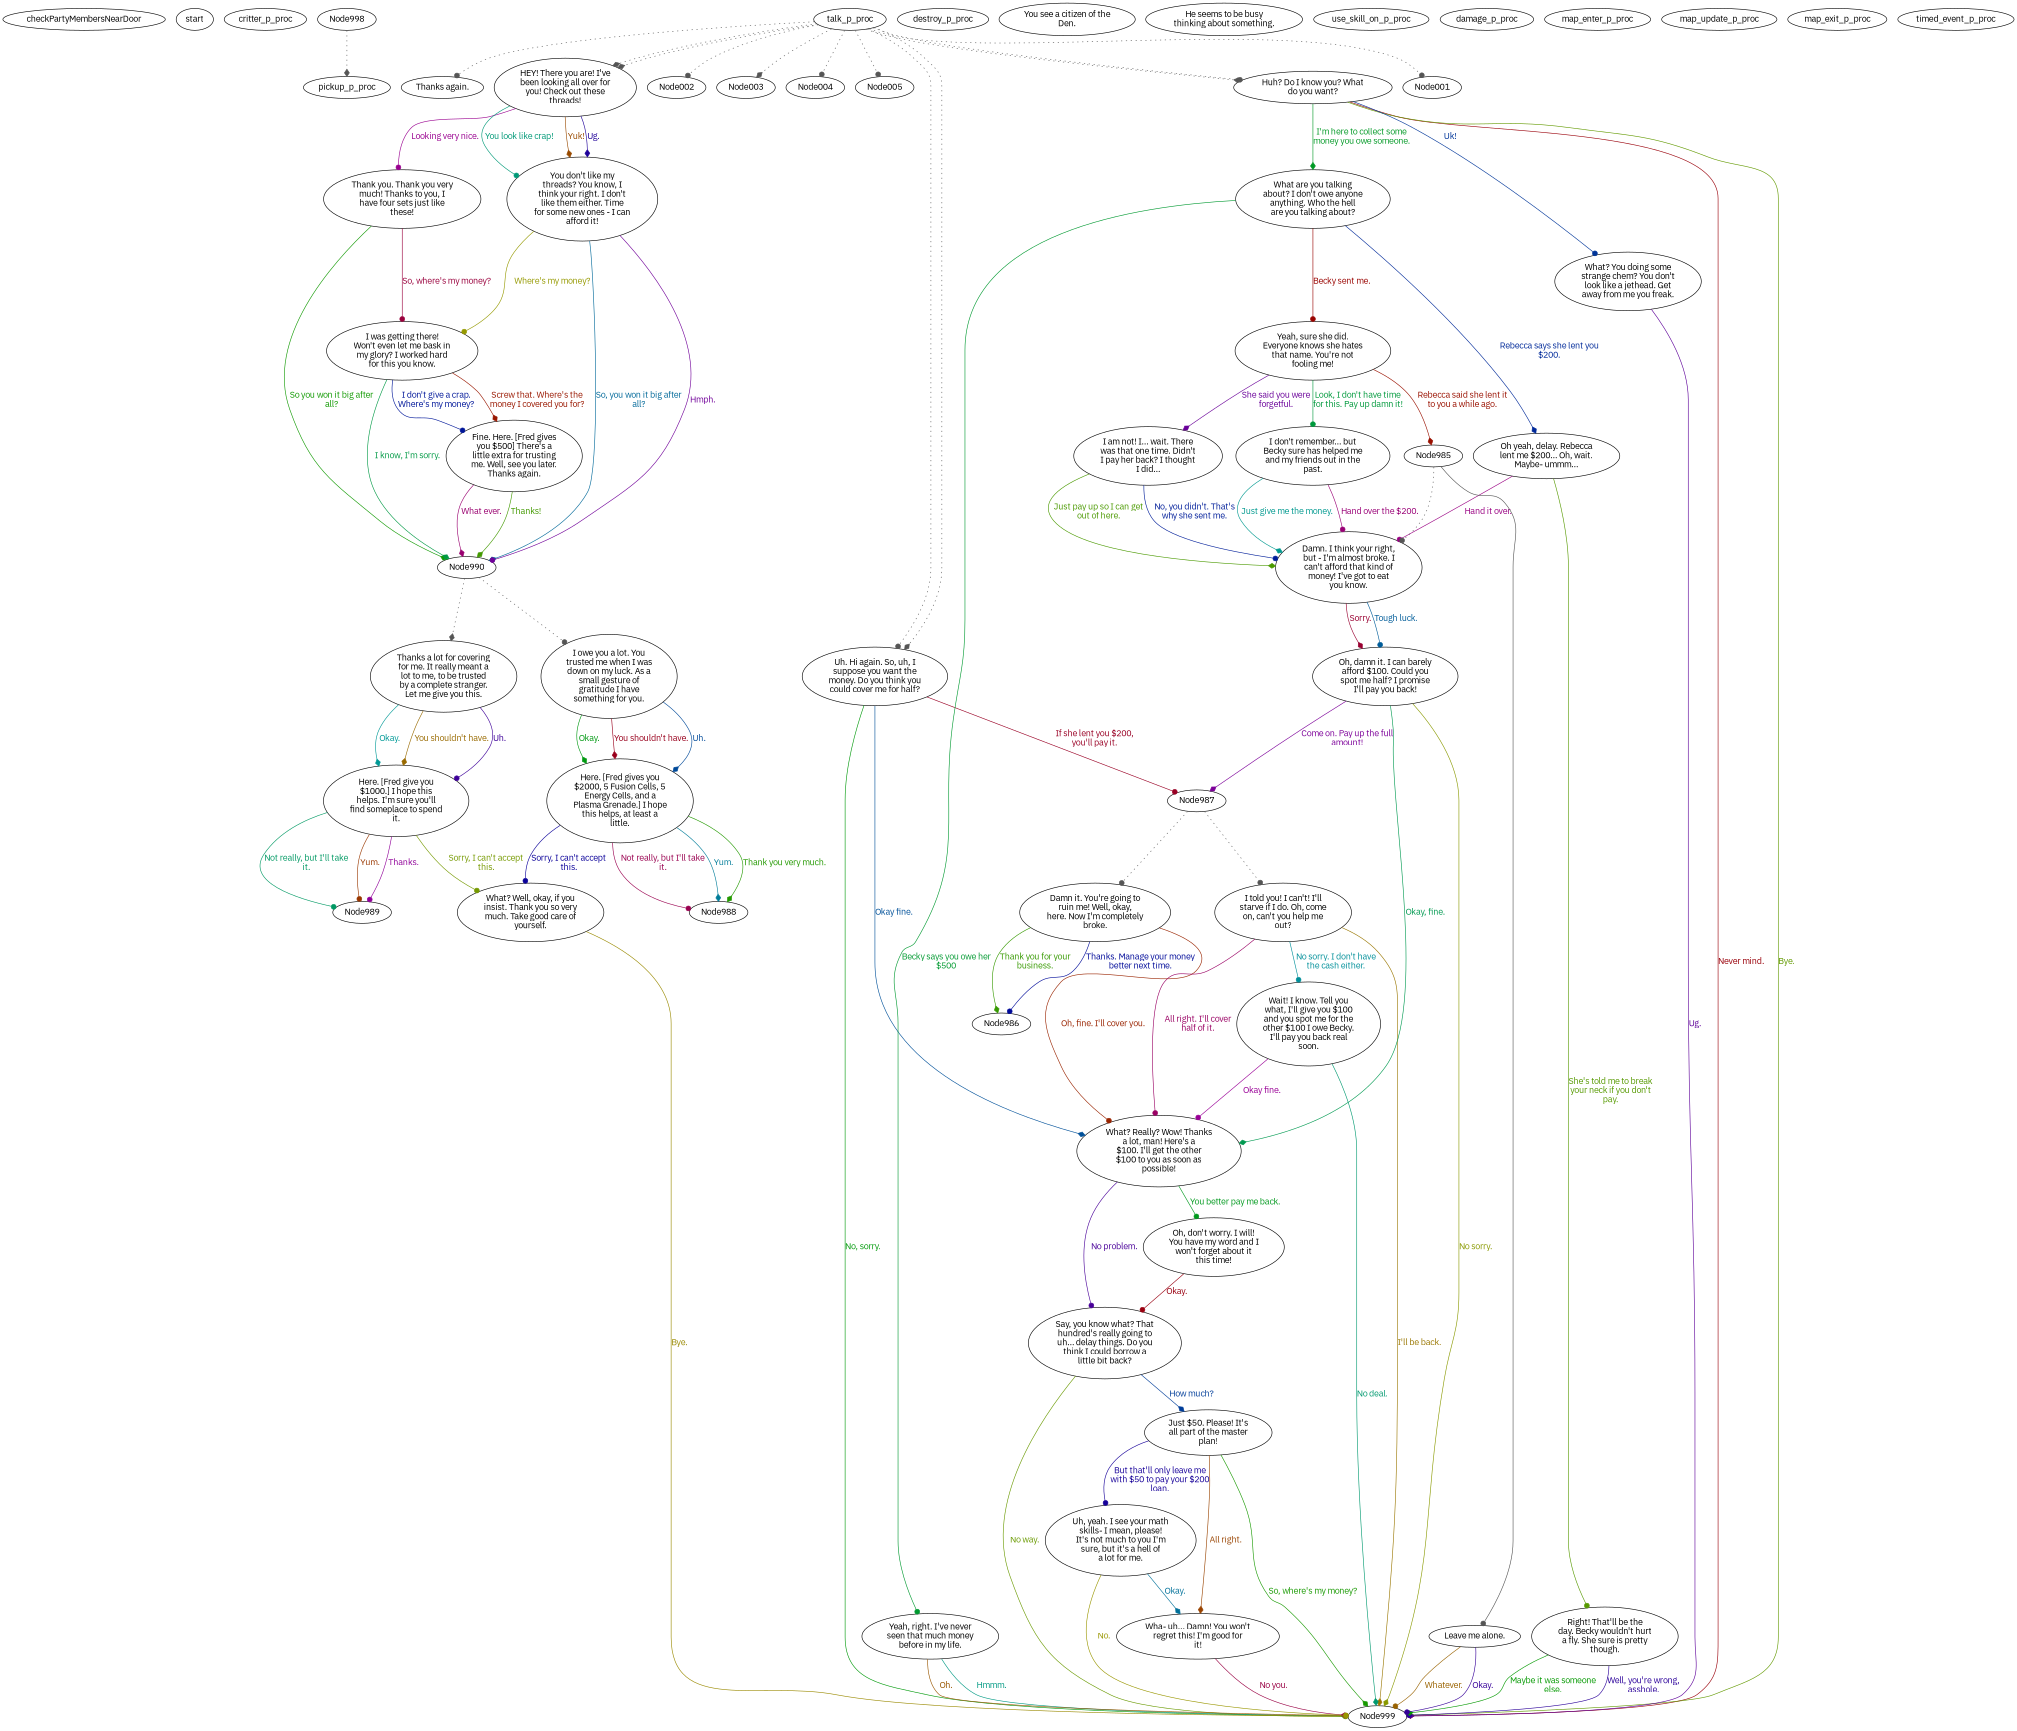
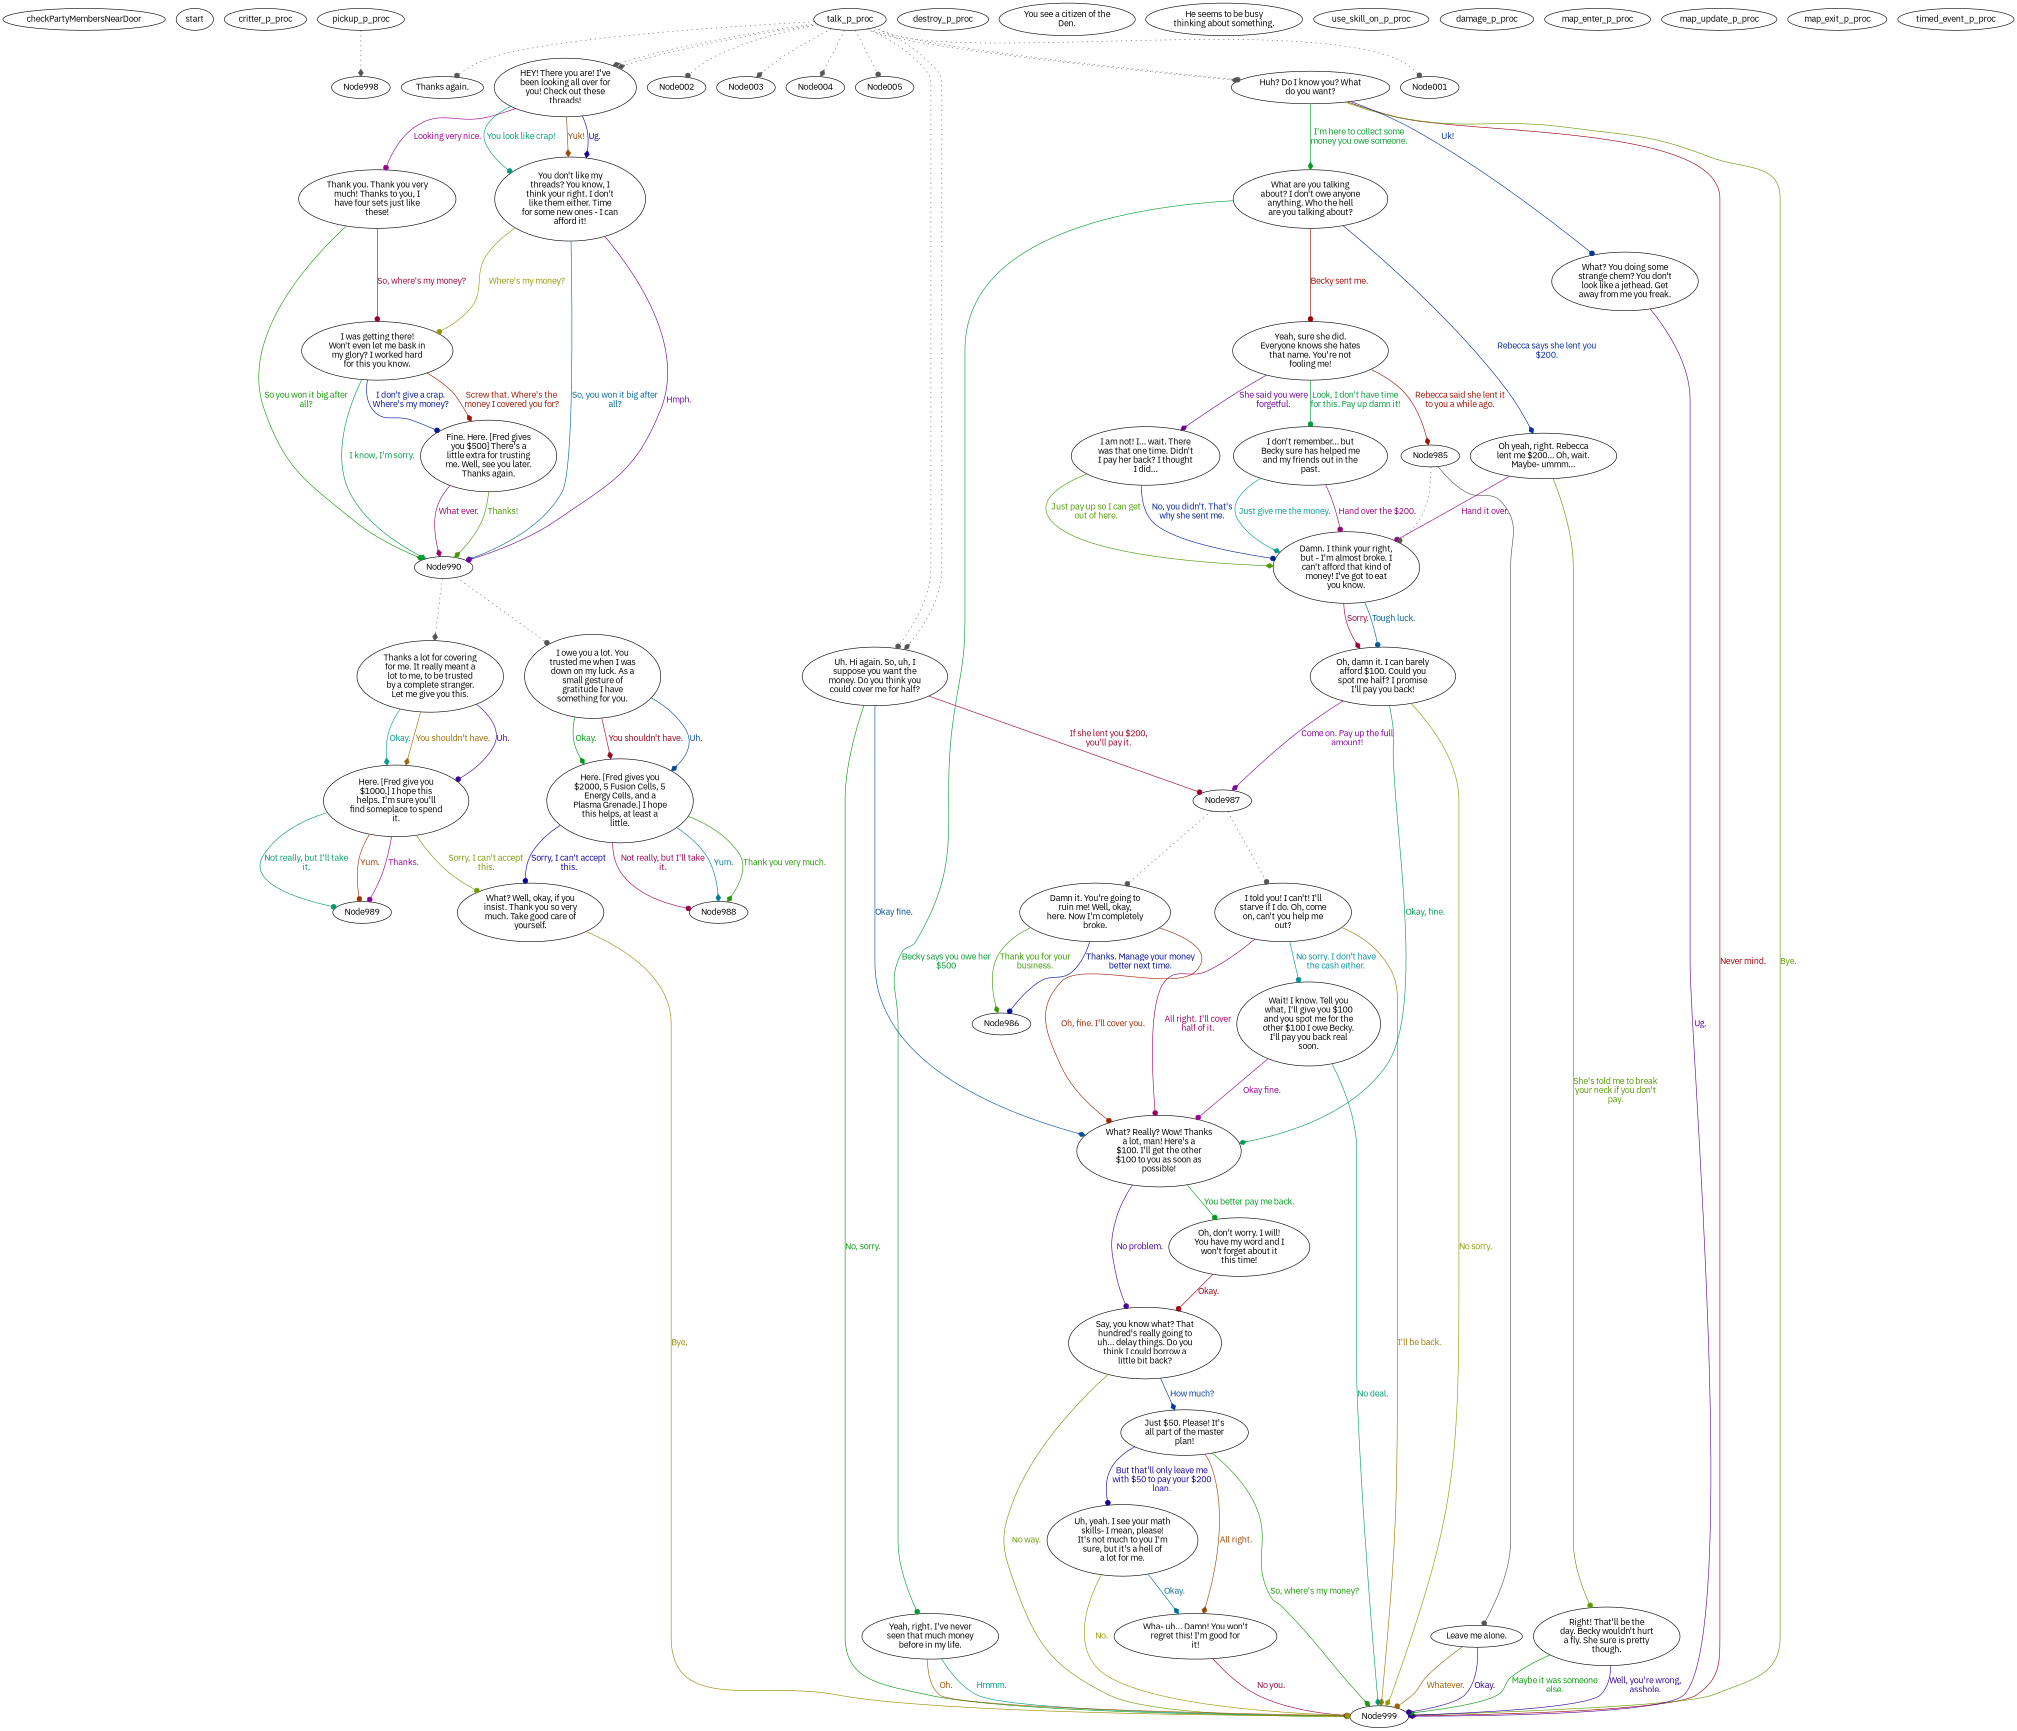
edge "Node998" -> "pickup_p_proc": reversed
edge "talk_p_proc" -> "Node004": arrowhead dot -> diamond
node "Oh yeah, delay. Rebecca lent me $200… Oh, wait. Maybe- ummm…": label "Oh yeah, delay. Rebecca lent me $200… Oh, wait. Maybe- ummm…" -> "Oh yeah, right. Rebecca lent me $200… Oh, wait. Maybe- ummm…"
